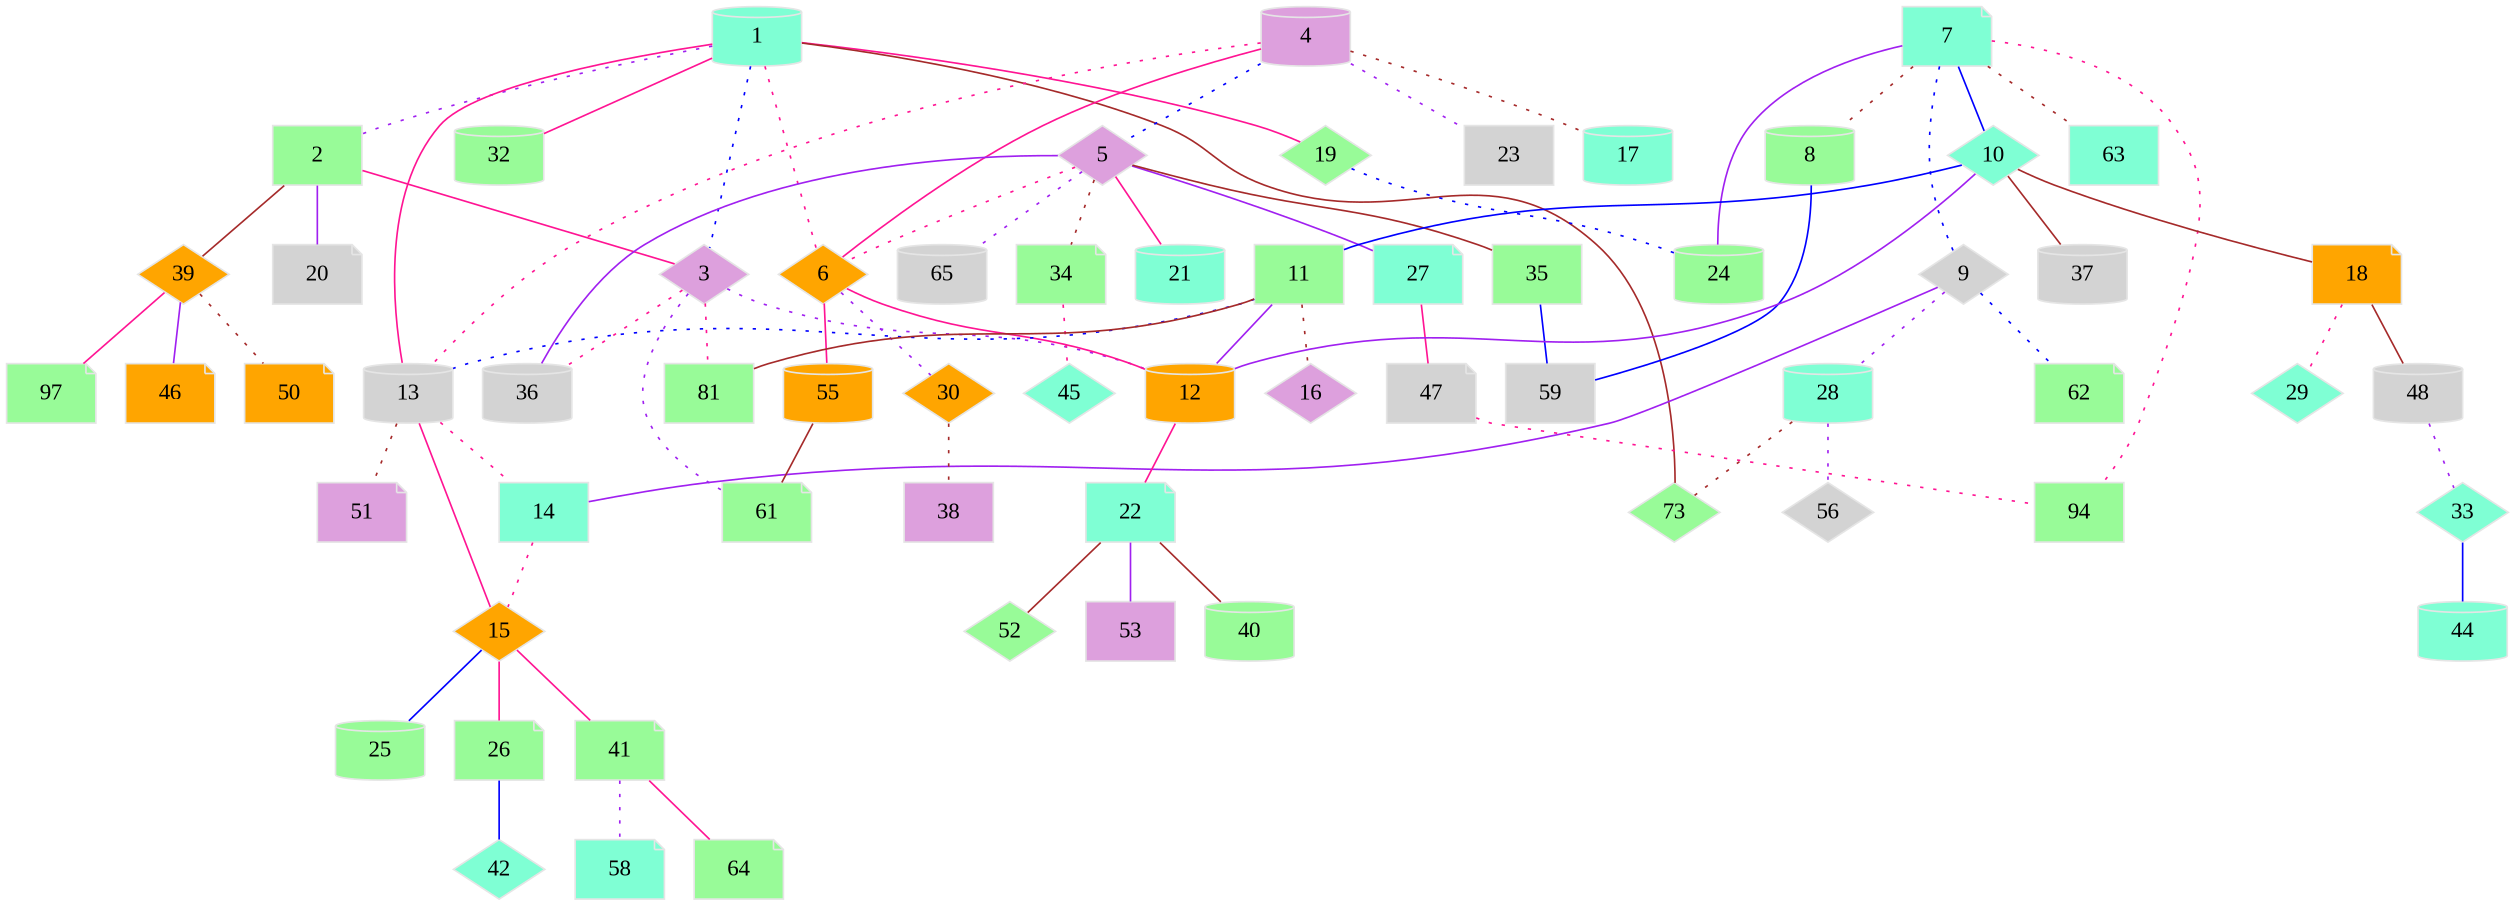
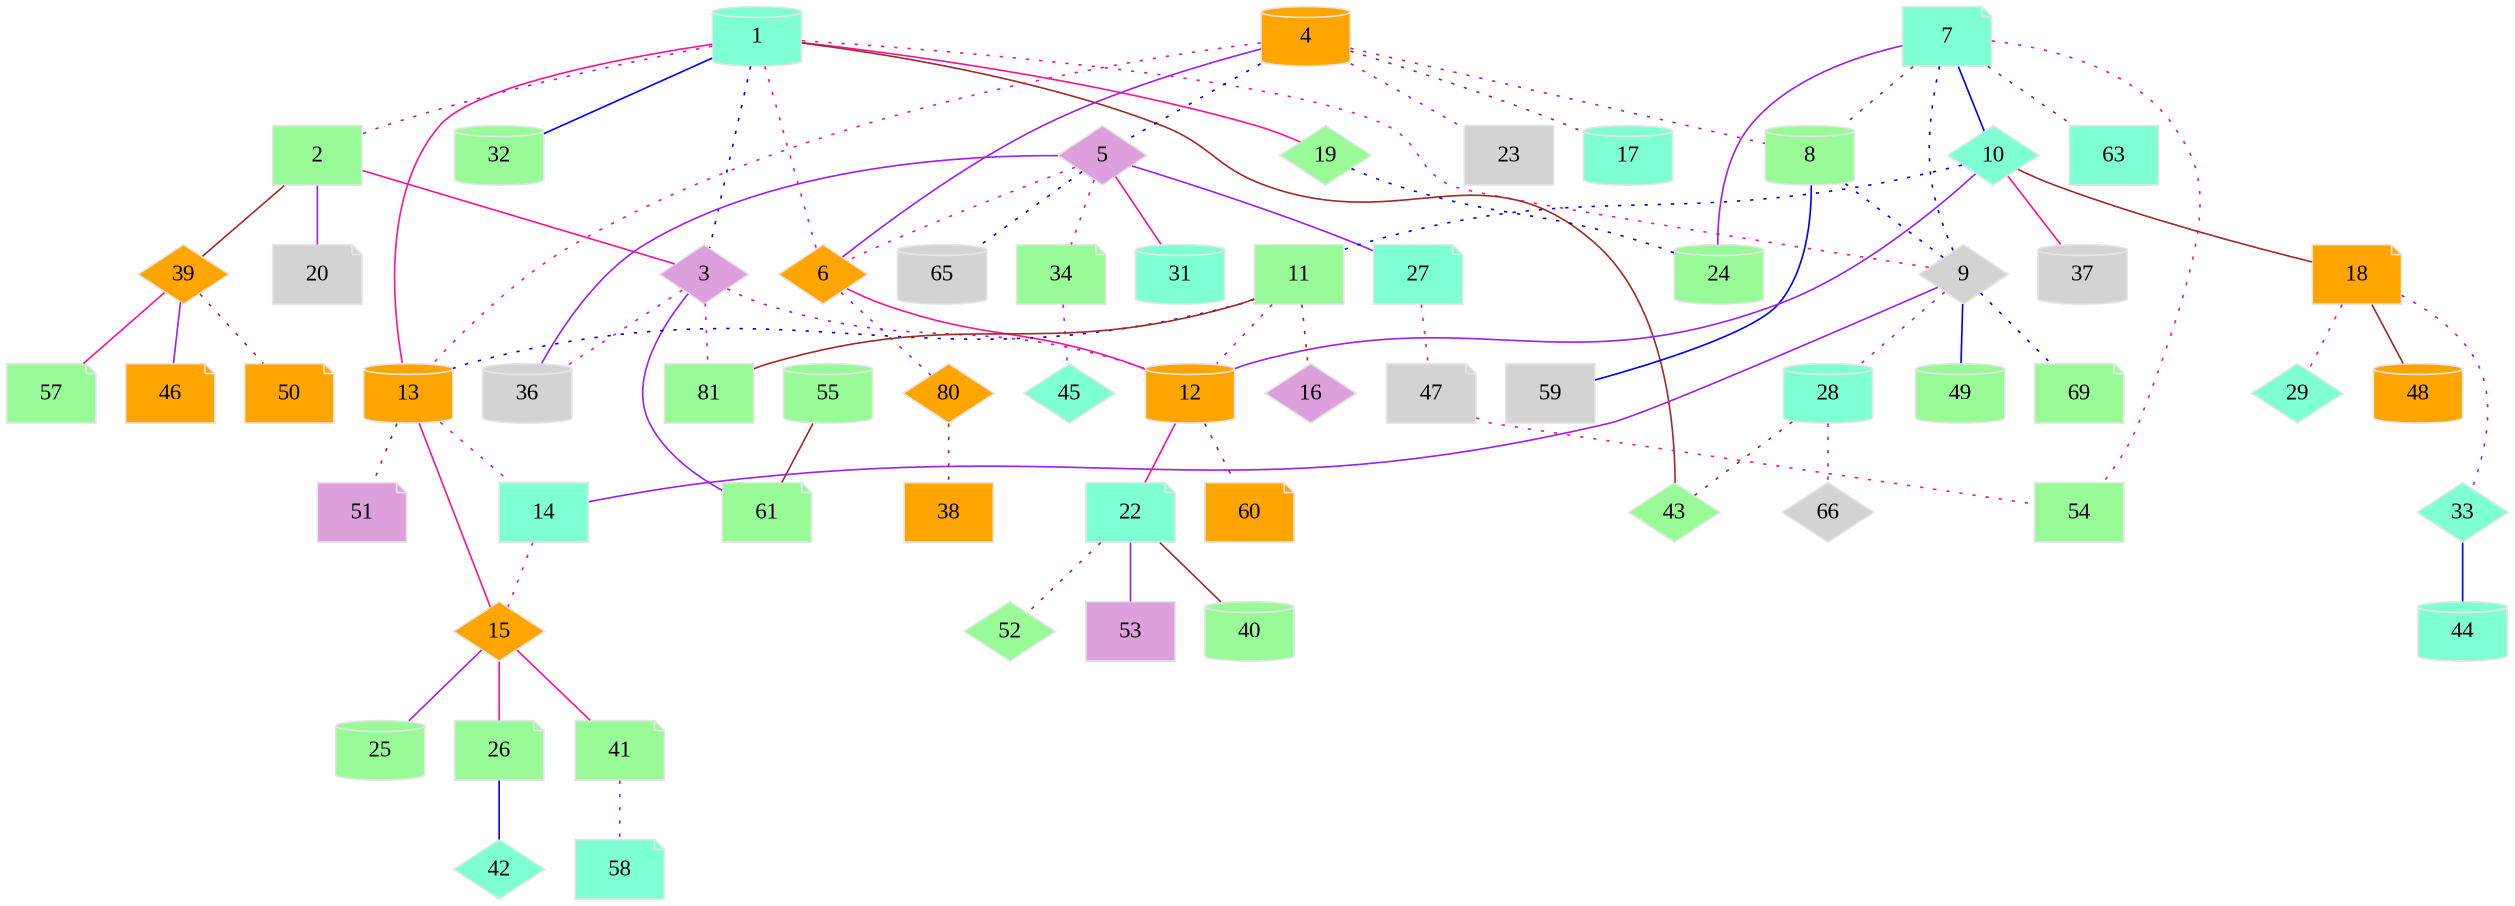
node "4": fillcolor plum -> orange
edge "1" -- "32": color deeppink -> blue
edge "4" -- "8": added
edge "1" -- "9": added
edge "4" -- "6": color deeppink -> purple
edge "10" -- "11": style solid -> dotted
edge "5" -- "65": color purple -> blue
edge "10" -- "37": color brown -> deeppink
edge "5" -- "34": color brown -> deeppink
edge "8" -- "9": added
node "21": label "21" -> "31"
node "35": removed
edge "27" -- "47": style solid -> dotted
edge "6" -- "55": removed
edge "11" -- "12": style solid -> dotted
node "97": label "97" -> "57"
node "13": fillcolor lightgrey -> orange
node "55": fillcolor orange -> palegreen
node "30": label "30" -> "80"
node "49": added
node "62": label "62" -> "69"
node "48": fillcolor lightgrey -> orange
edge "3" -- "61": style dotted -> solid
edge "48" -- "33": now "18" -- "33"
node "38": fillcolor plum -> orange
node "60": added
node "73": label "73" -> "43"
node "56": label "56" -> "66"
node "94": label "94" -> "54"
edge "22" -- "52": style solid -> dotted
edge "15" -- "25": color blue -> purple
node "64": removed
